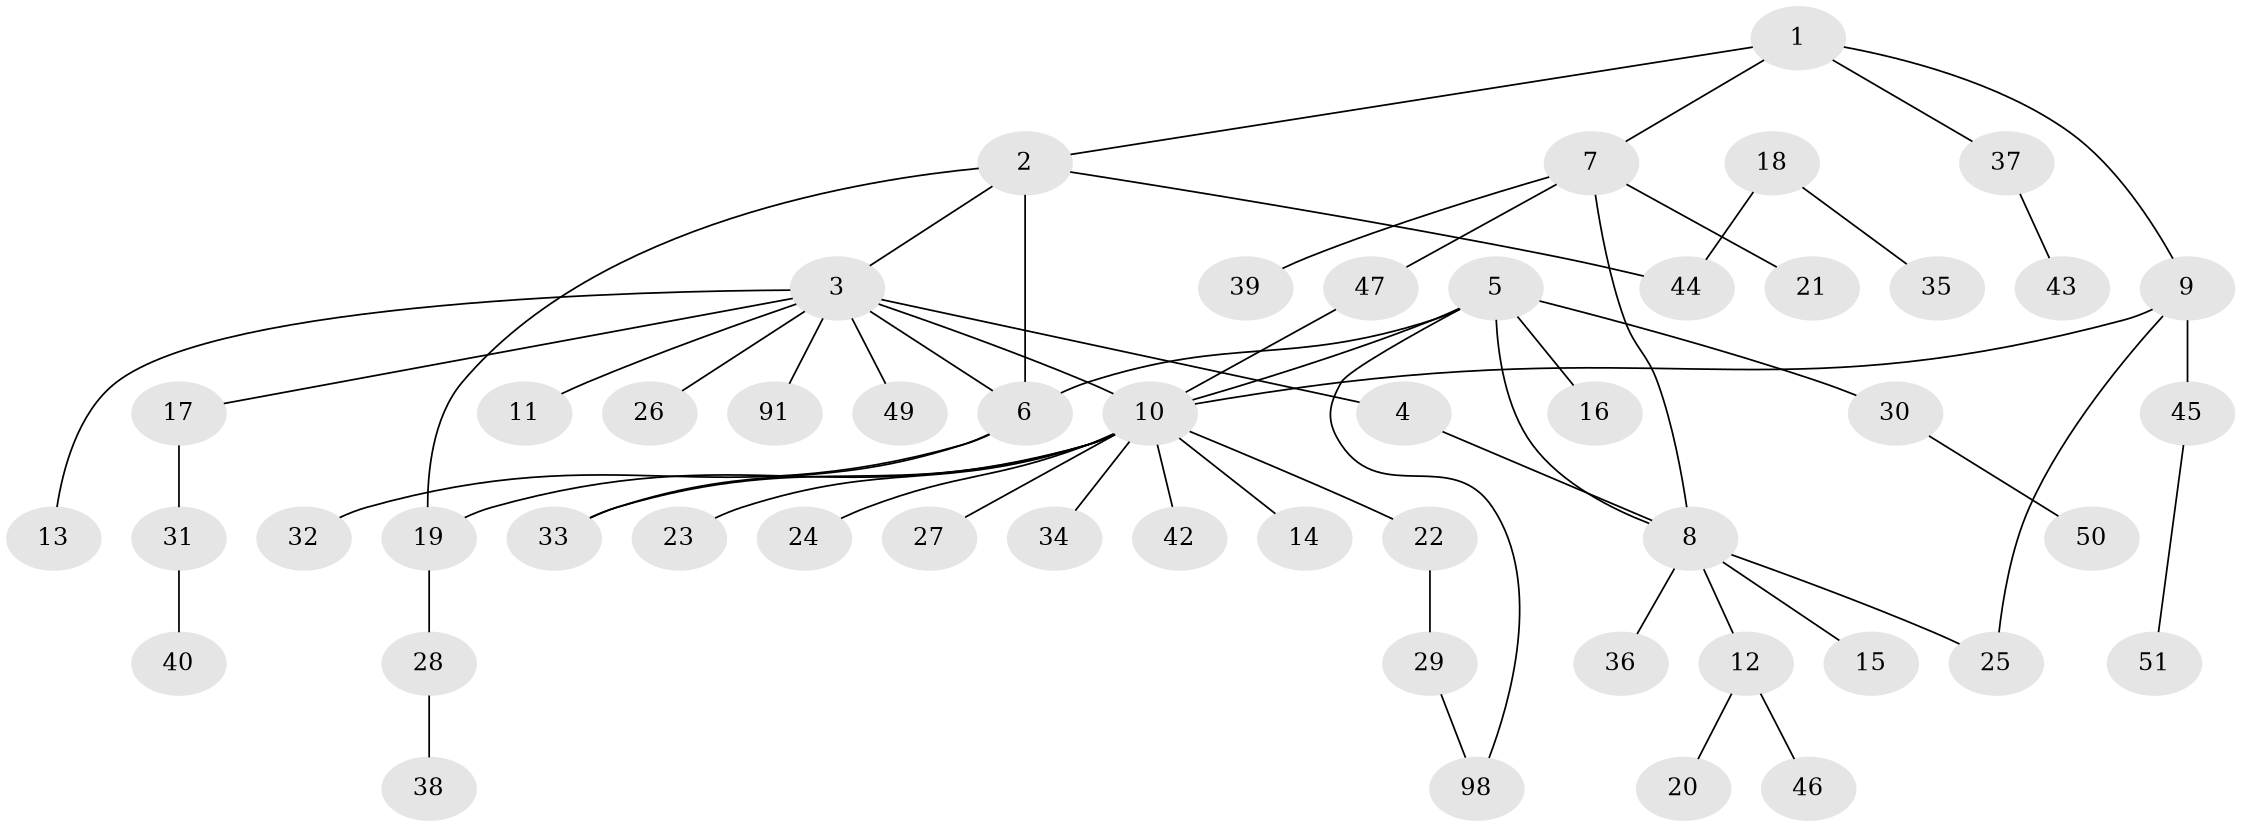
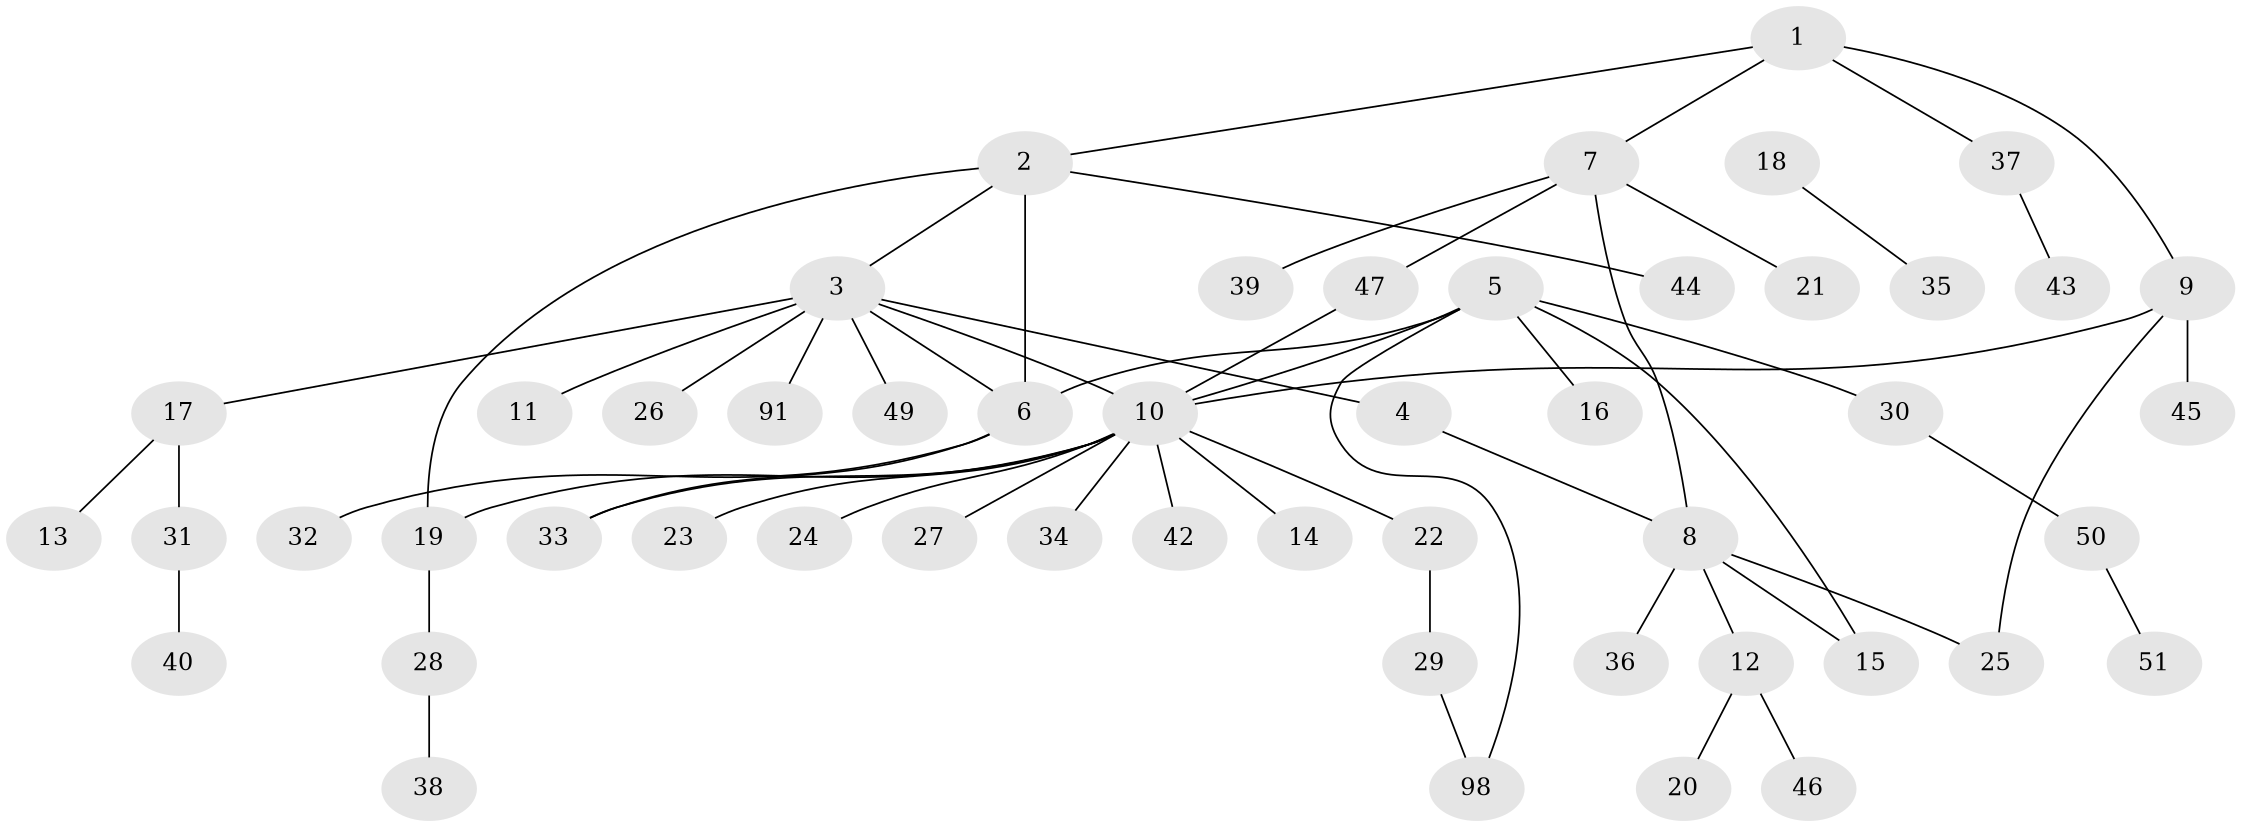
edge "18" -- "44": removed
edge "3" -- "13": now "17" -- "13"
edge "5" -- "8": now "5" -- "15"
edge "45" -- "51": now "50" -- "51"
